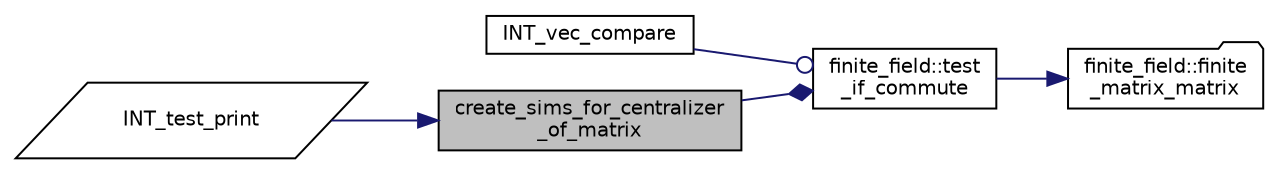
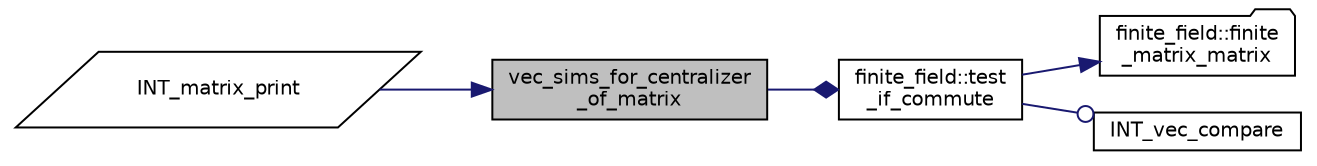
edge "INT_vec_compare" -> "finite_field::test _if_commute": reversed
node "INT_test_print": label "INT_test_print" -> "INT_matrix_print"
node "create_sims_for_centralizer _of_matrix": label "create_sims_for_centralizer _of_matrix" -> "vec_sims_for_centralizer _of_matrix"
